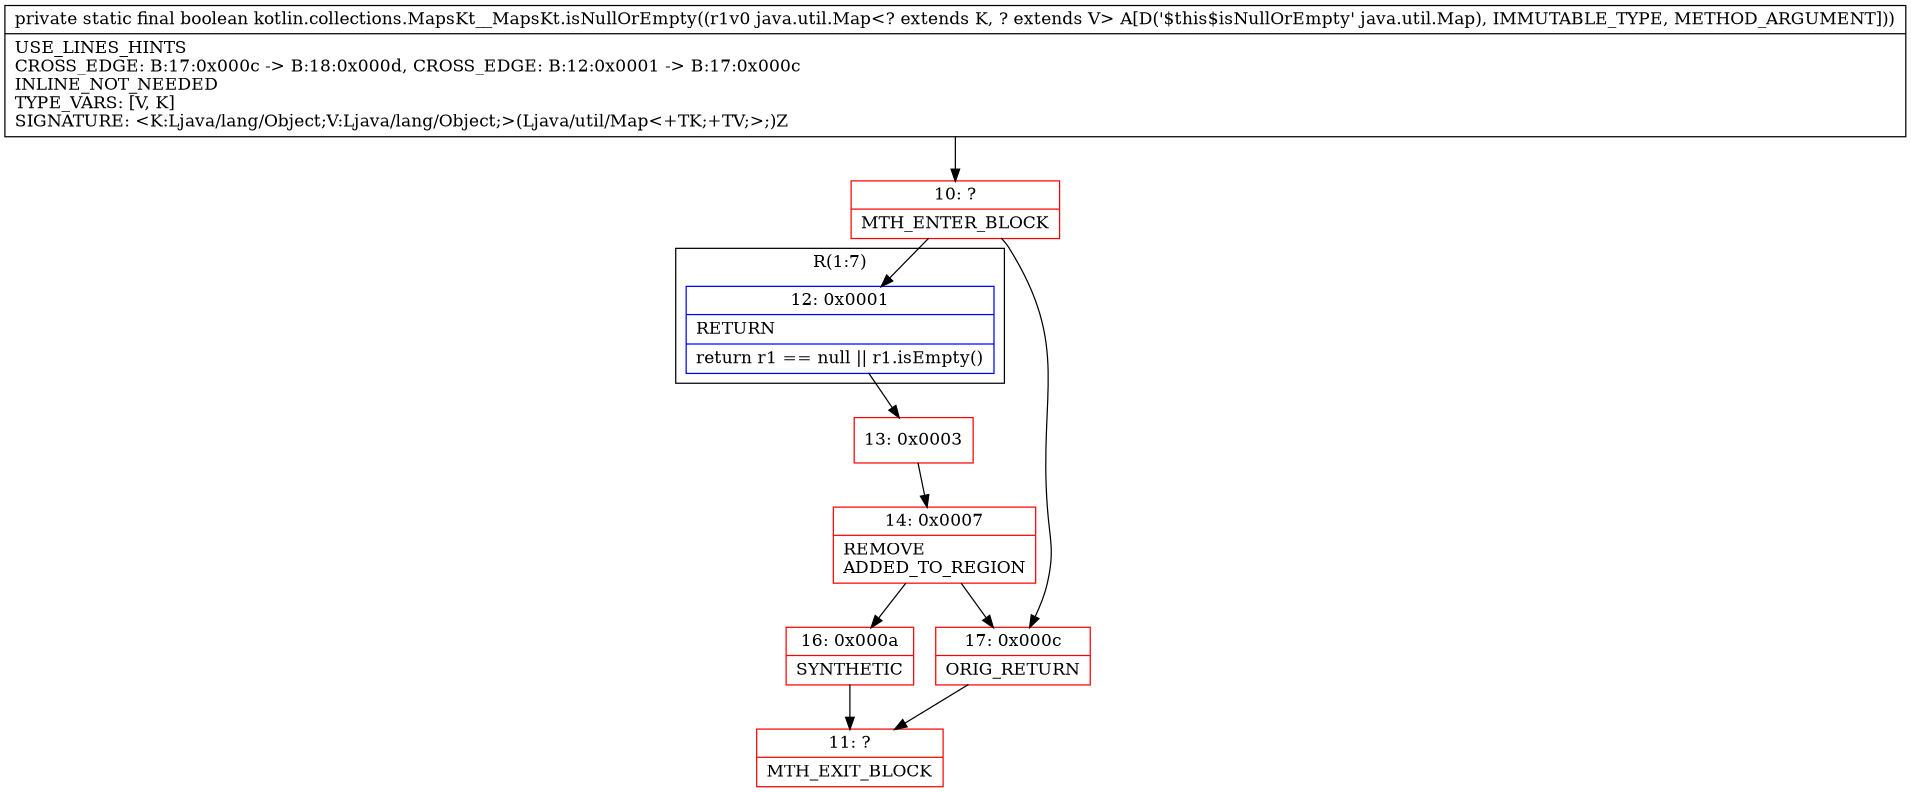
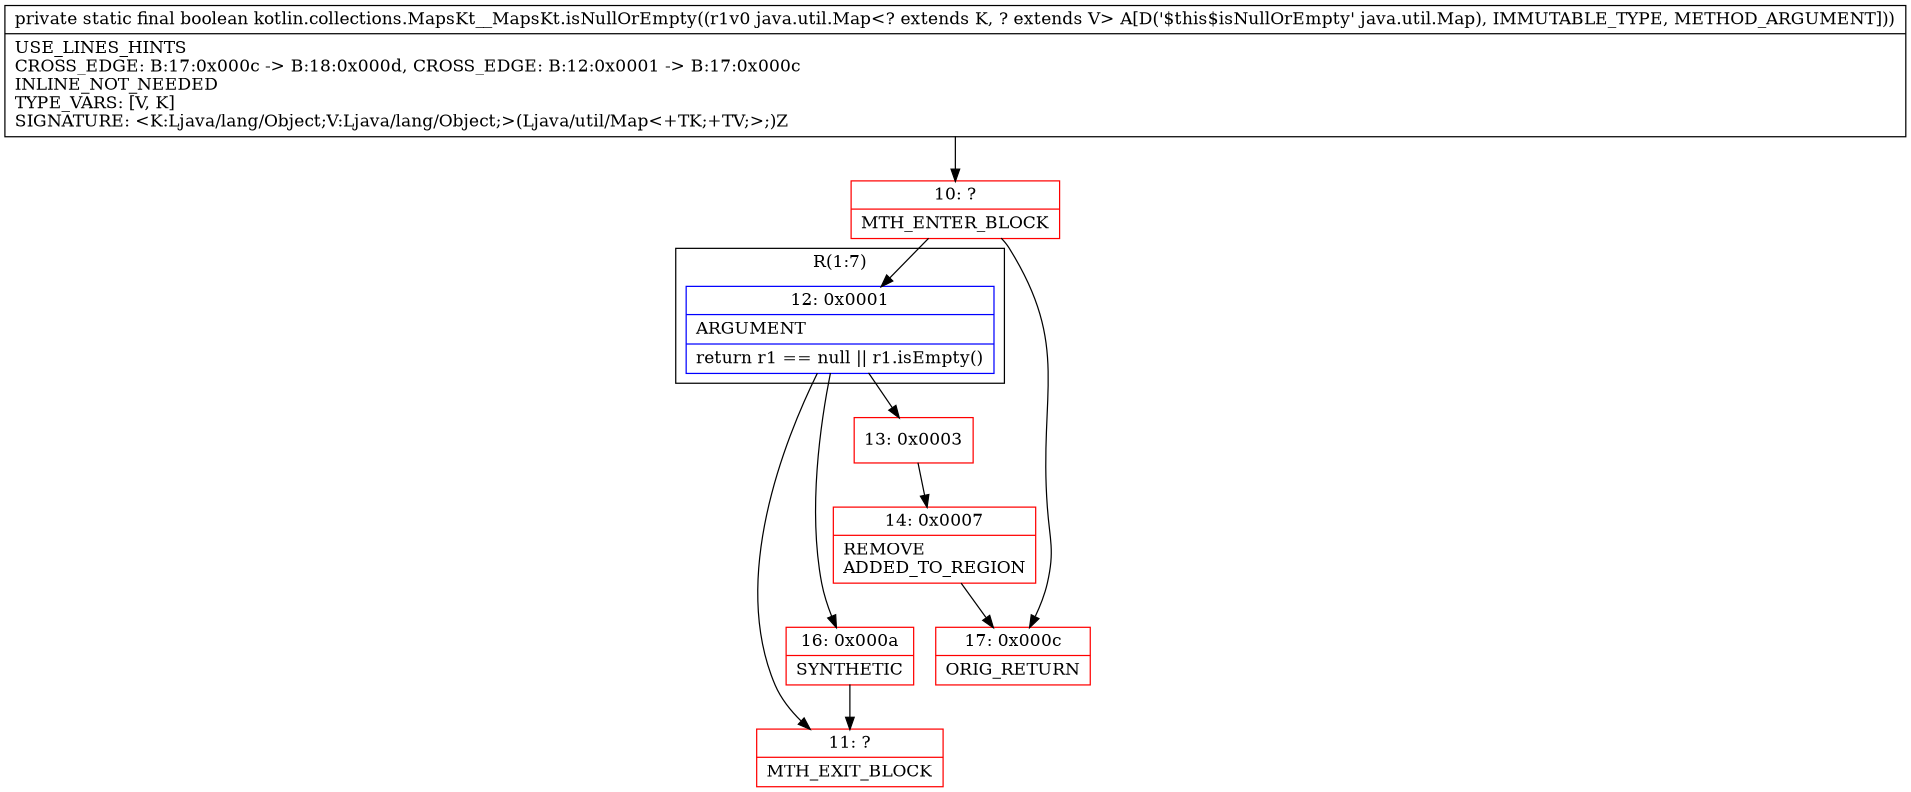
node "12: 0x0001": text "RETURN" -> "ARGUMENT"
edge "14: 0x0007" -> "16: 0x000a": now "12: 0x0001" -> "16: 0x000a"
edge "17: 0x000c" -> "11: ?": now "12: 0x0001" -> "11: ?"
